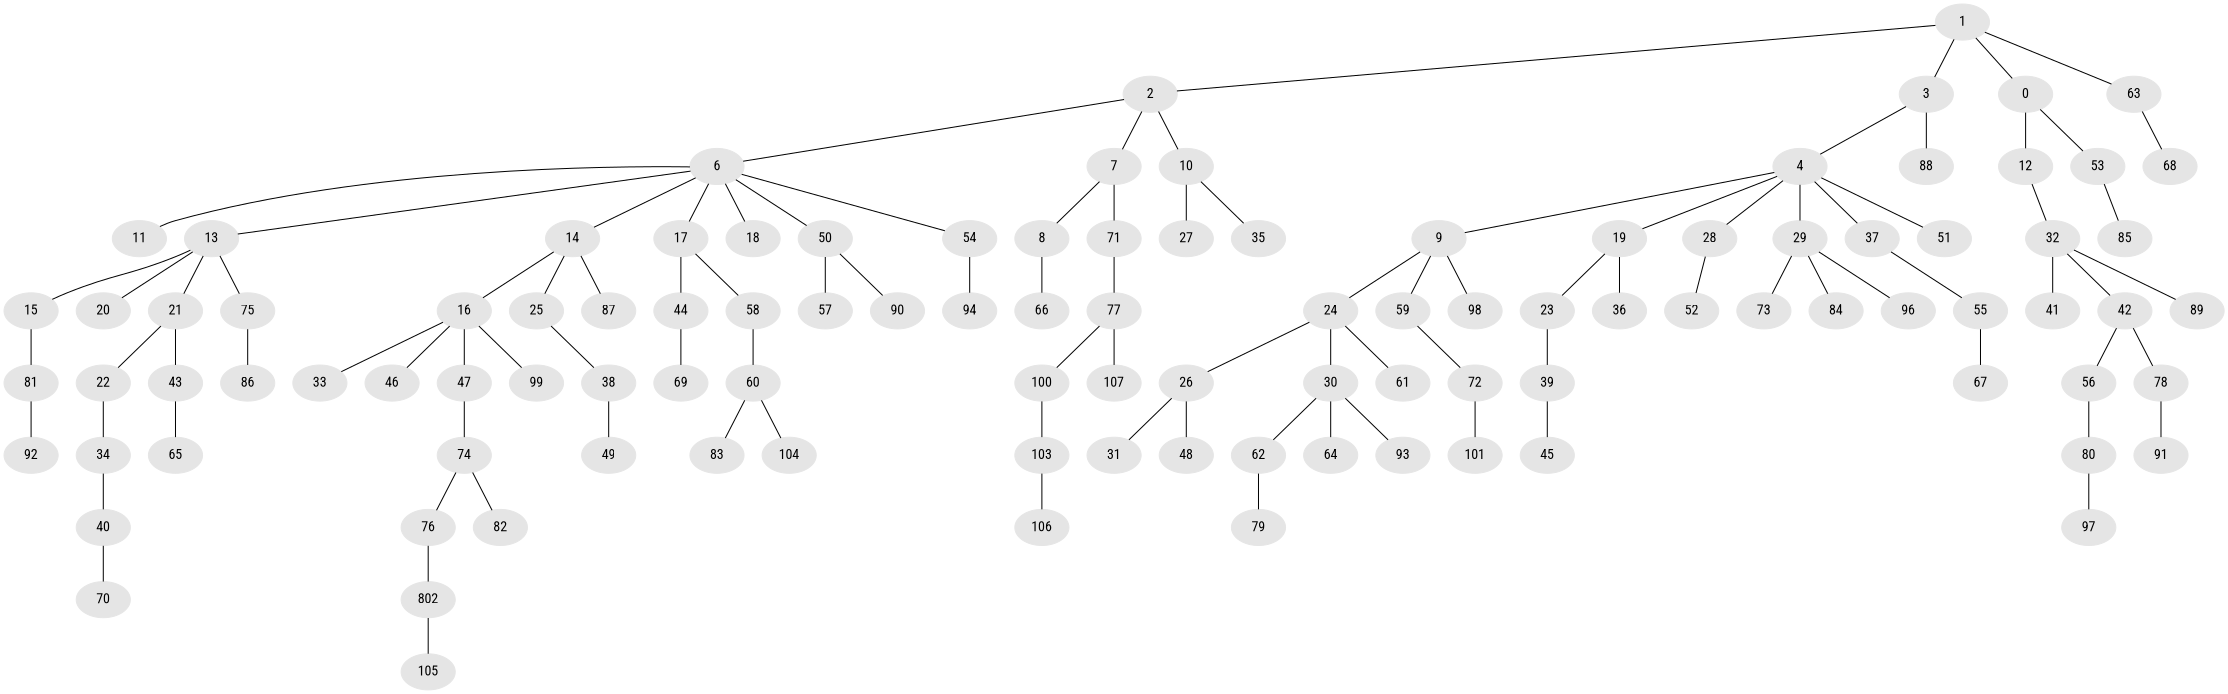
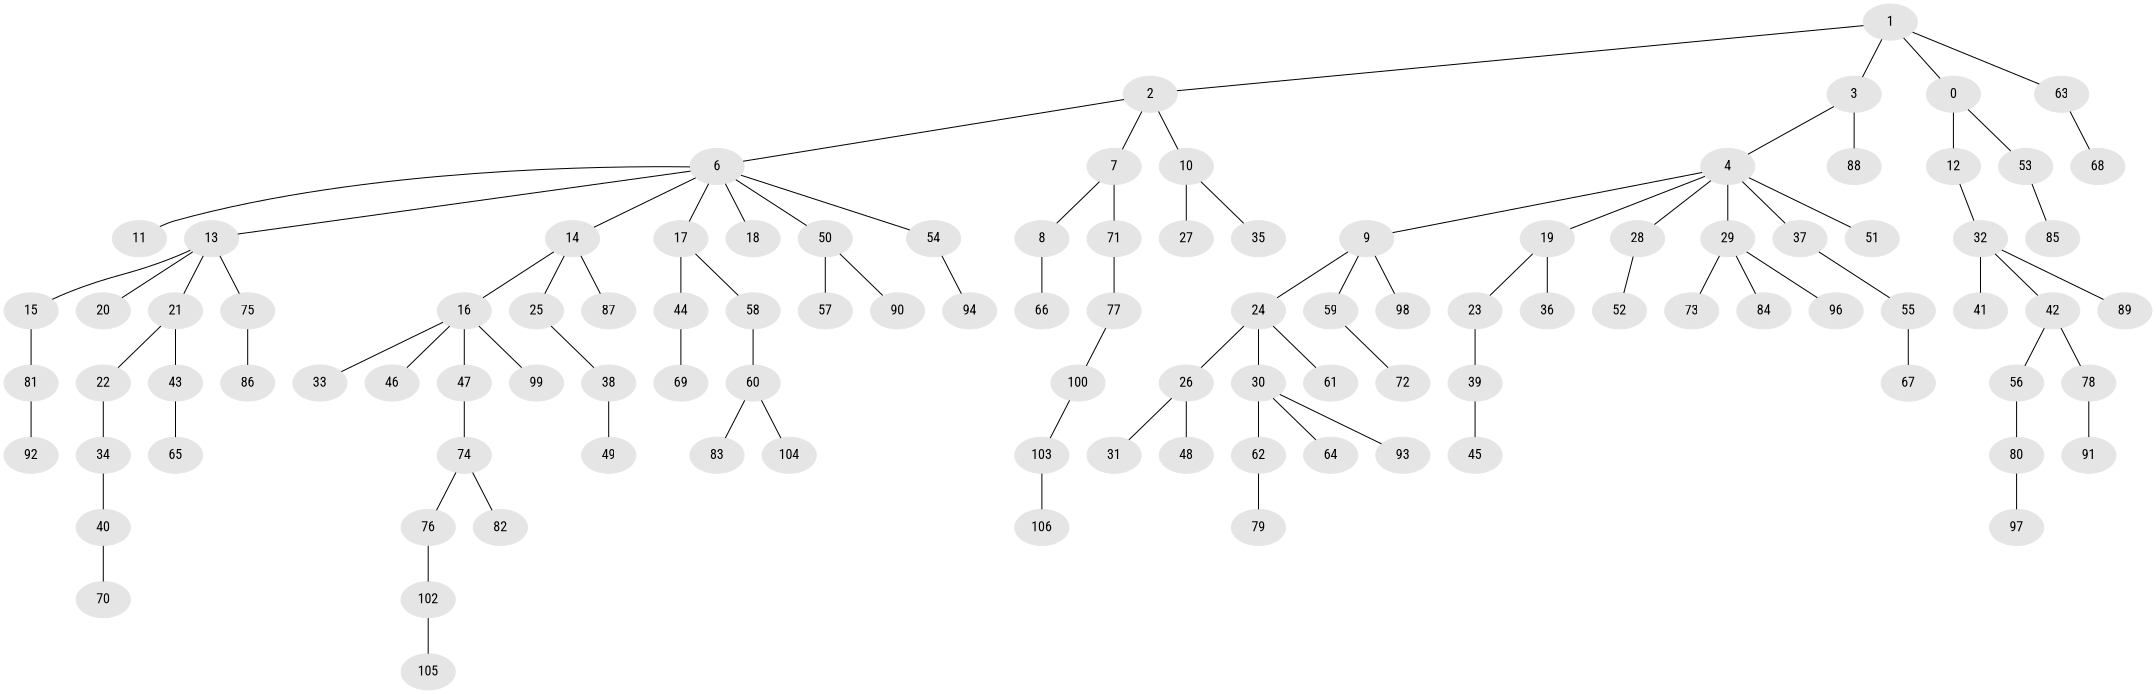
node "107": removed
node "101": removed
node "802": label "802" -> "102"
